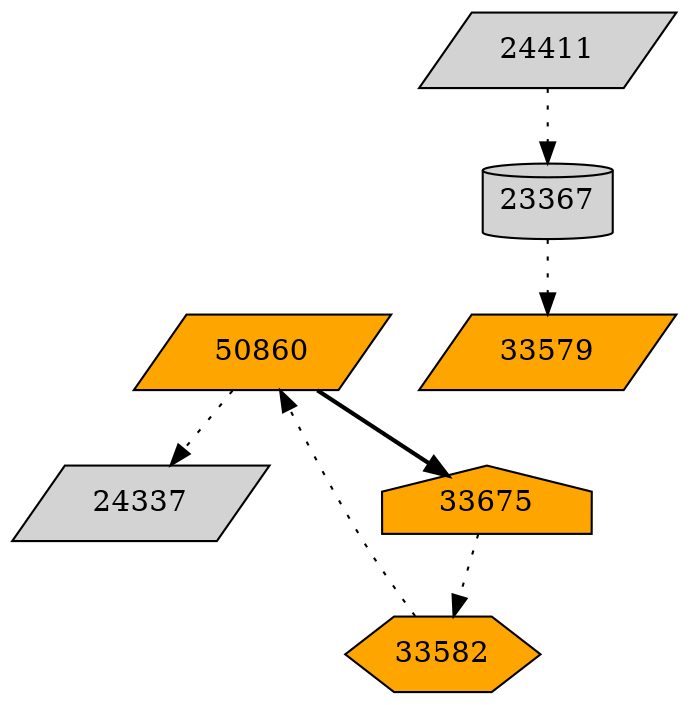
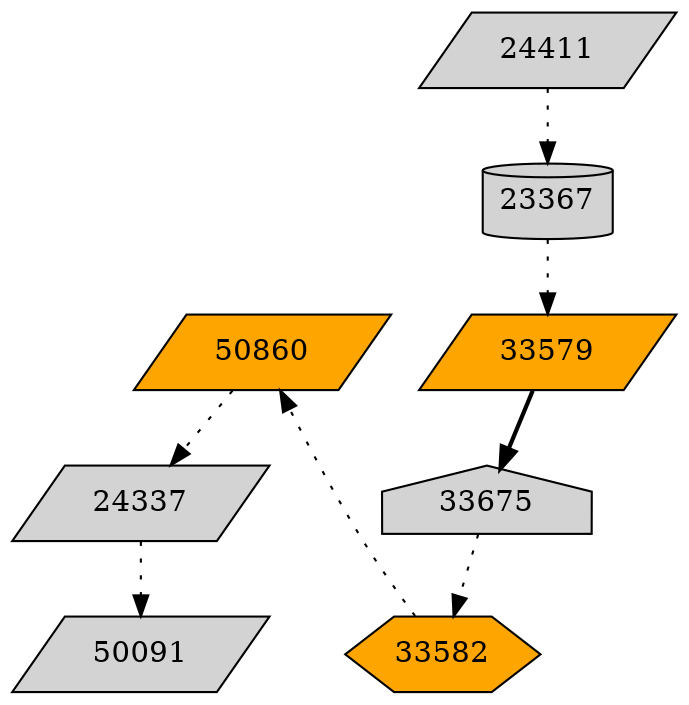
edge "50860" -> "33675": now "33579" -> "33675"
node "33675": fillcolor orange -> lightgrey
node "50091": added
